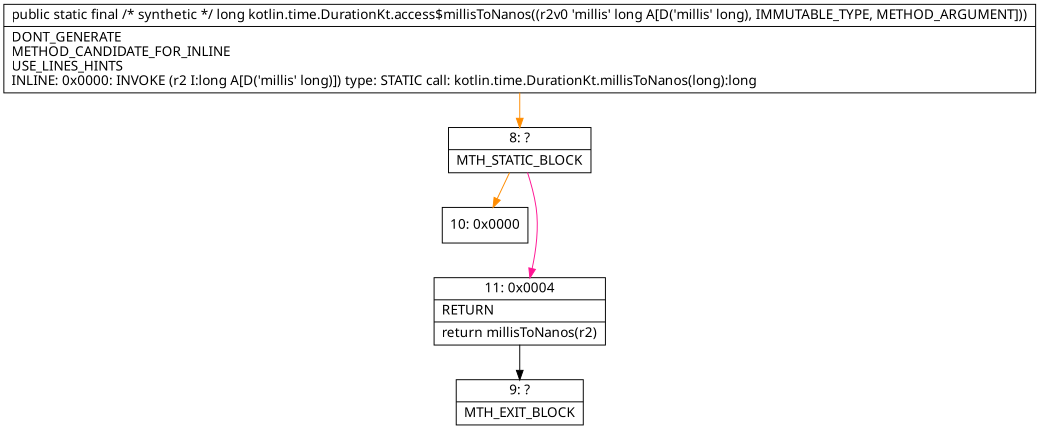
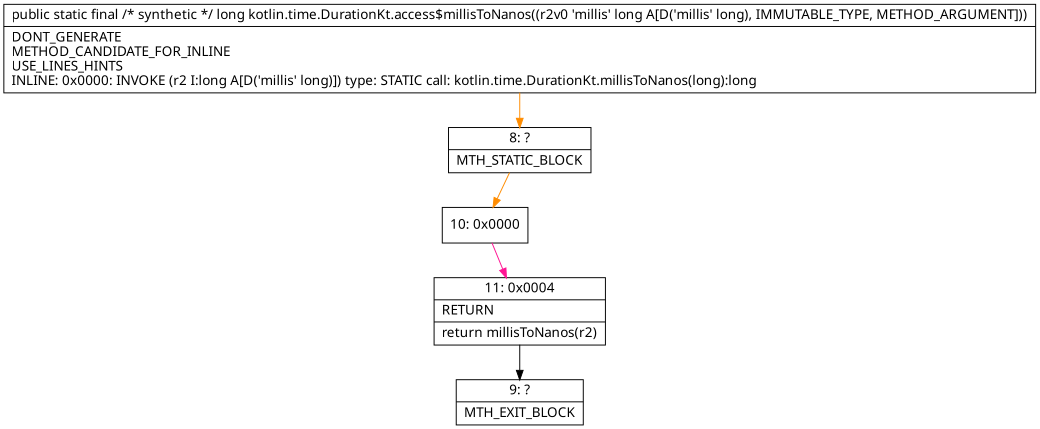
edge "8: ?" -> "11: 0x0004": now "10: 0x0000" -> "11: 0x0004"
